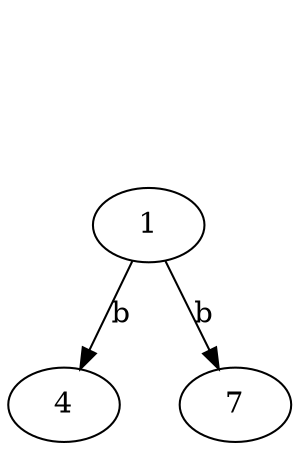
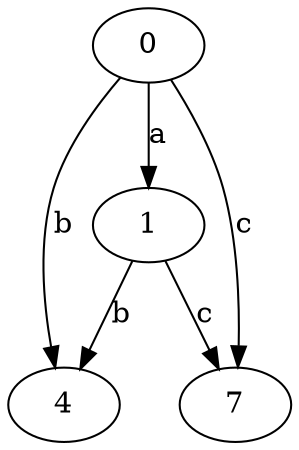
node "0": added
edge "1" -> "7": label "b" -> "c"
